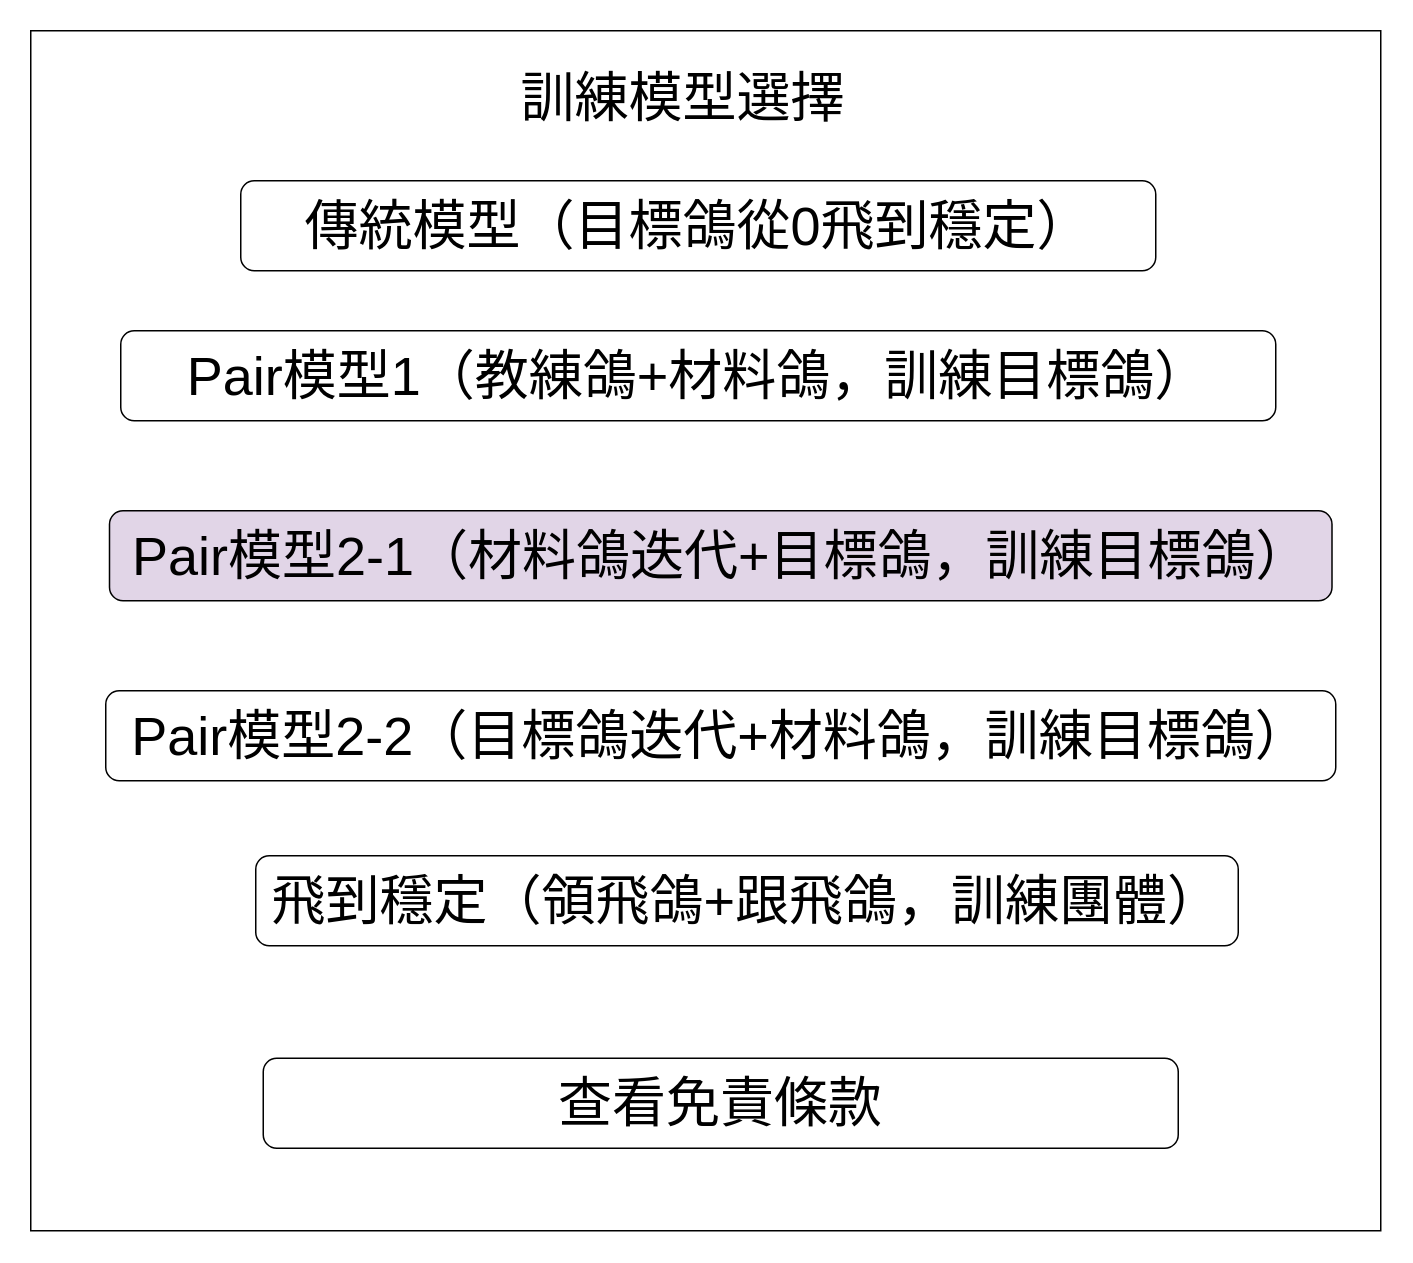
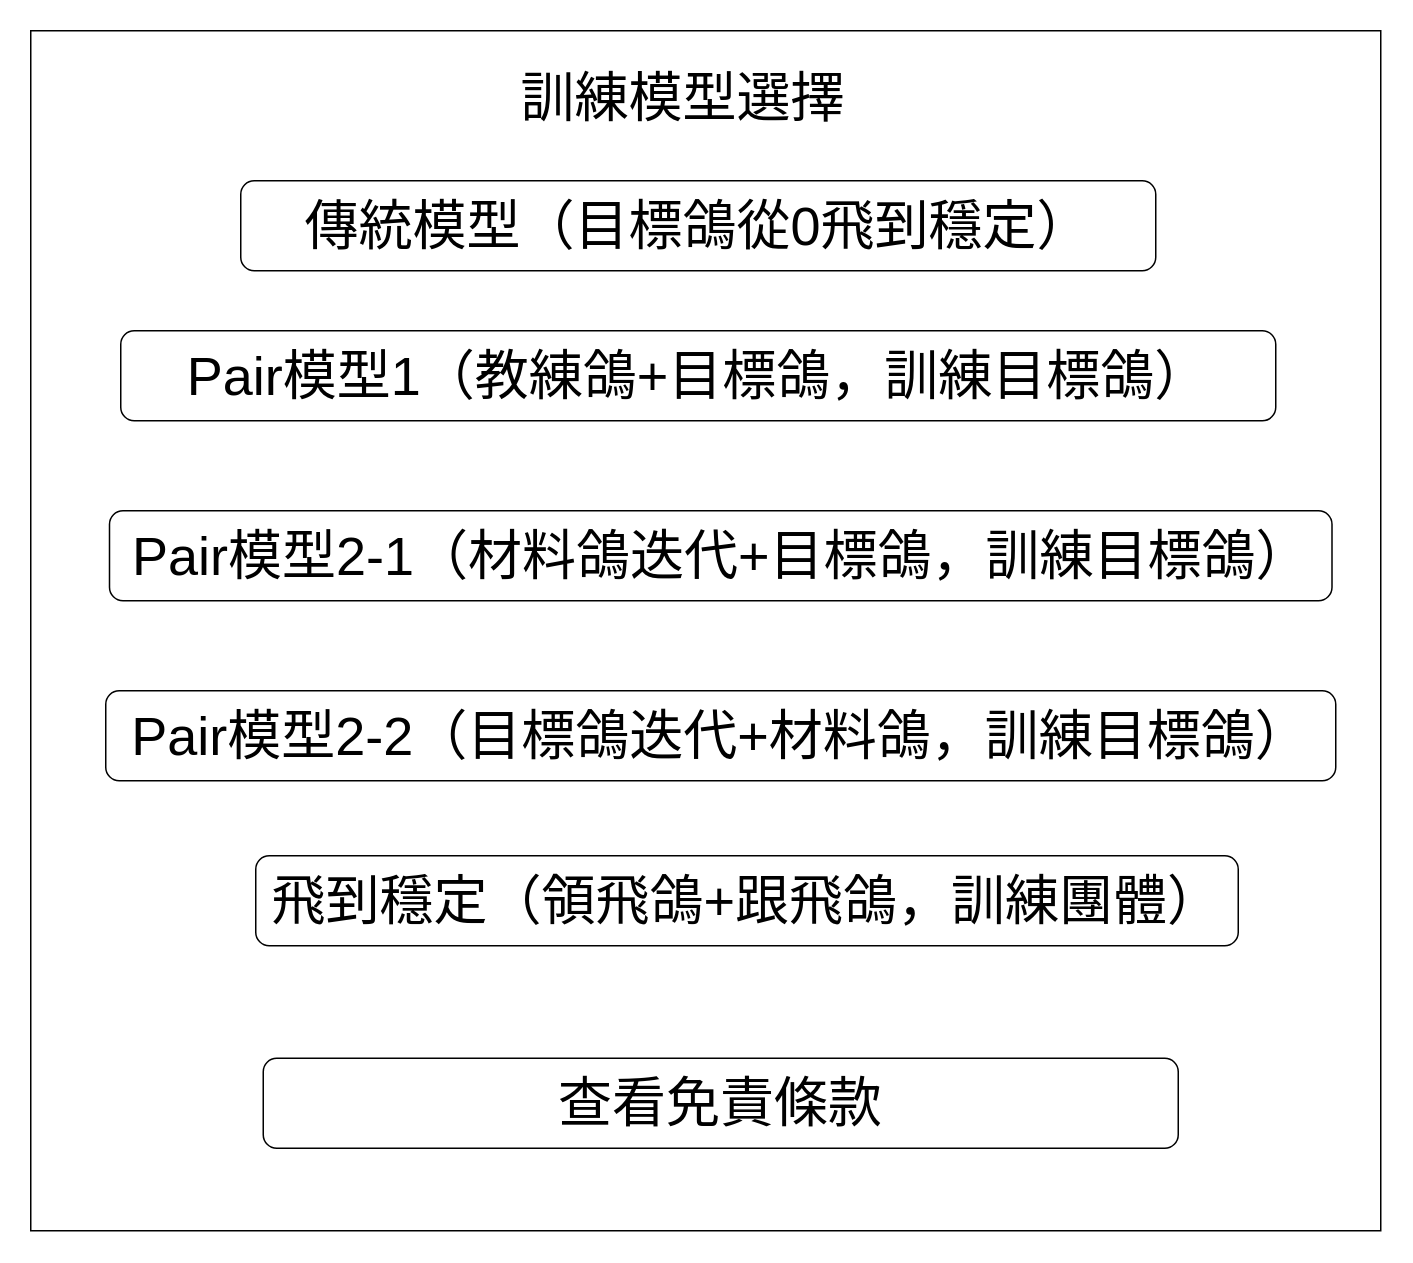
node "Pair模型1（教練鴿+材料鴿，訓練目標鴿）": label "Pair模型1（教練鴿+材料鴿，訓練目標鴿）" -> "Pair模型1（教練鴿+目標鴿，訓練目標鴿）"
node "Pair模型2-1（材料鴿迭代+目標鴿，訓練目標鴿）": fillcolor #e1d5e7 -> #ffffff
